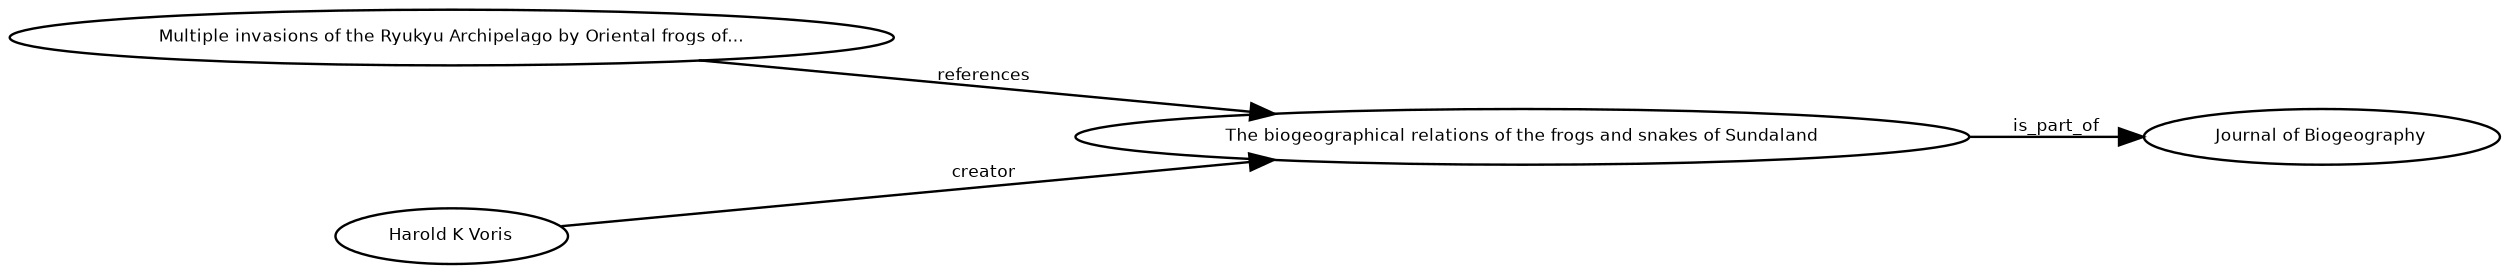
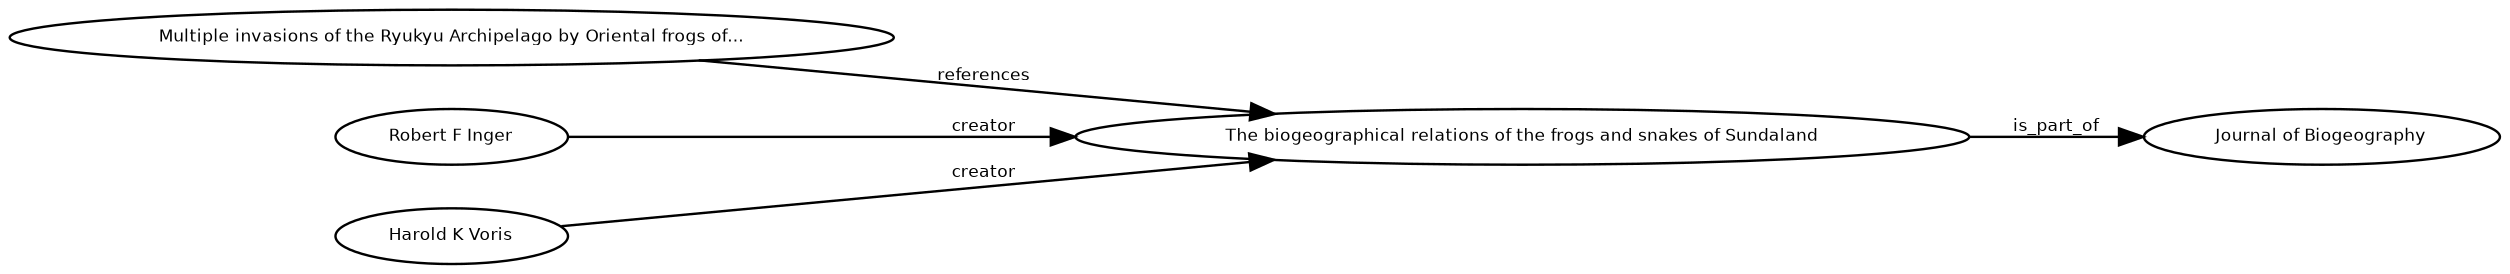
node "Robert F Inger": added
